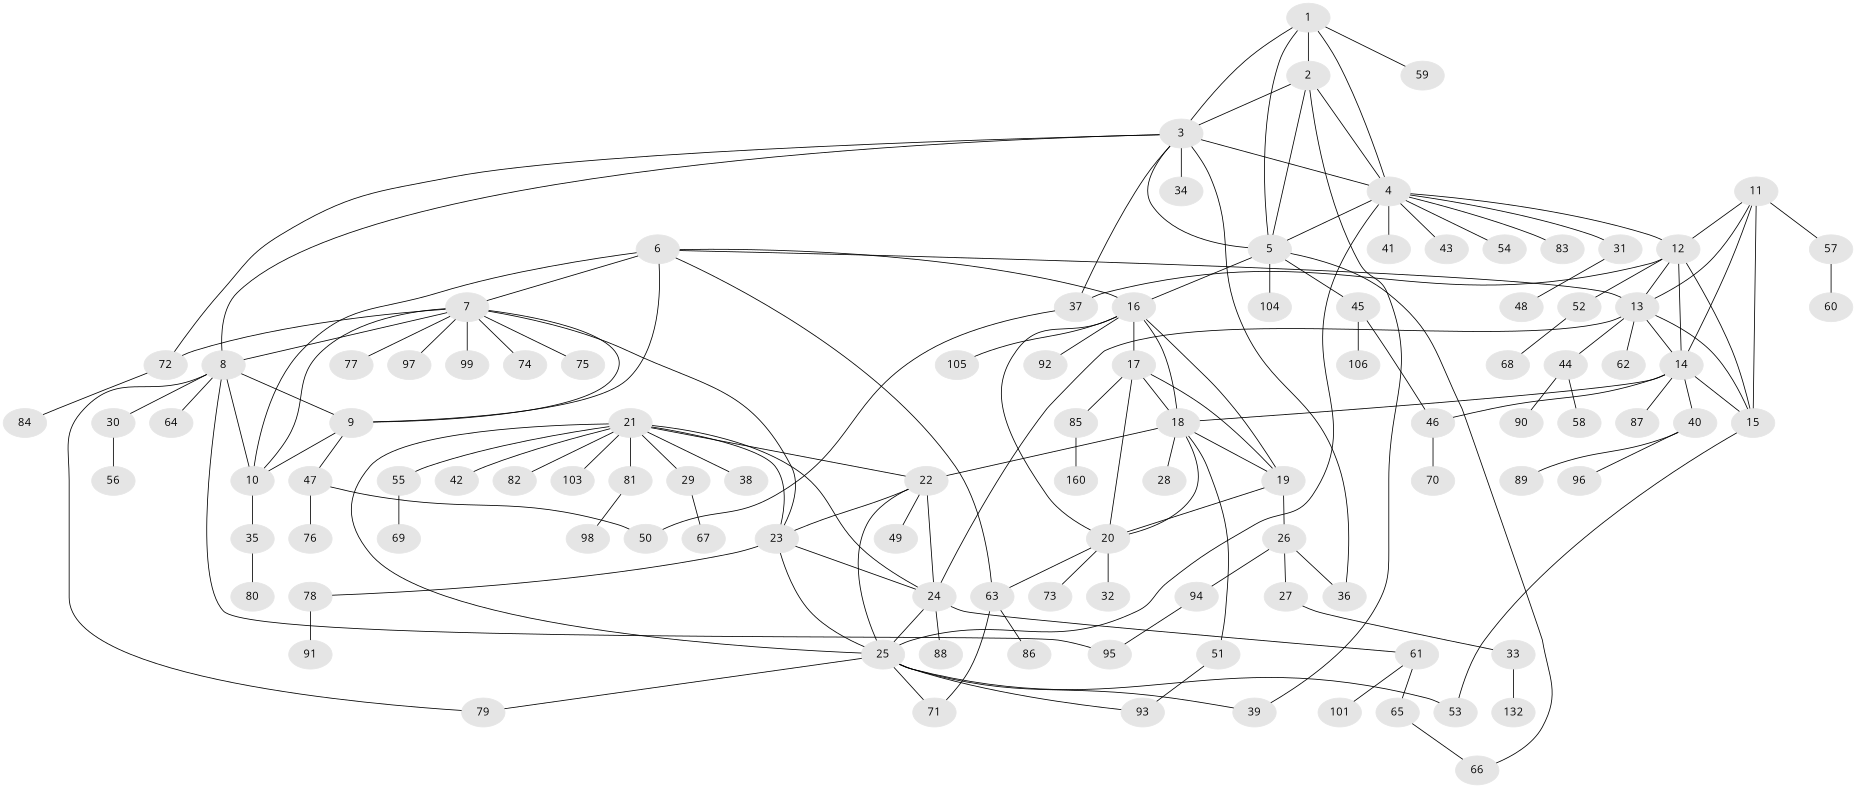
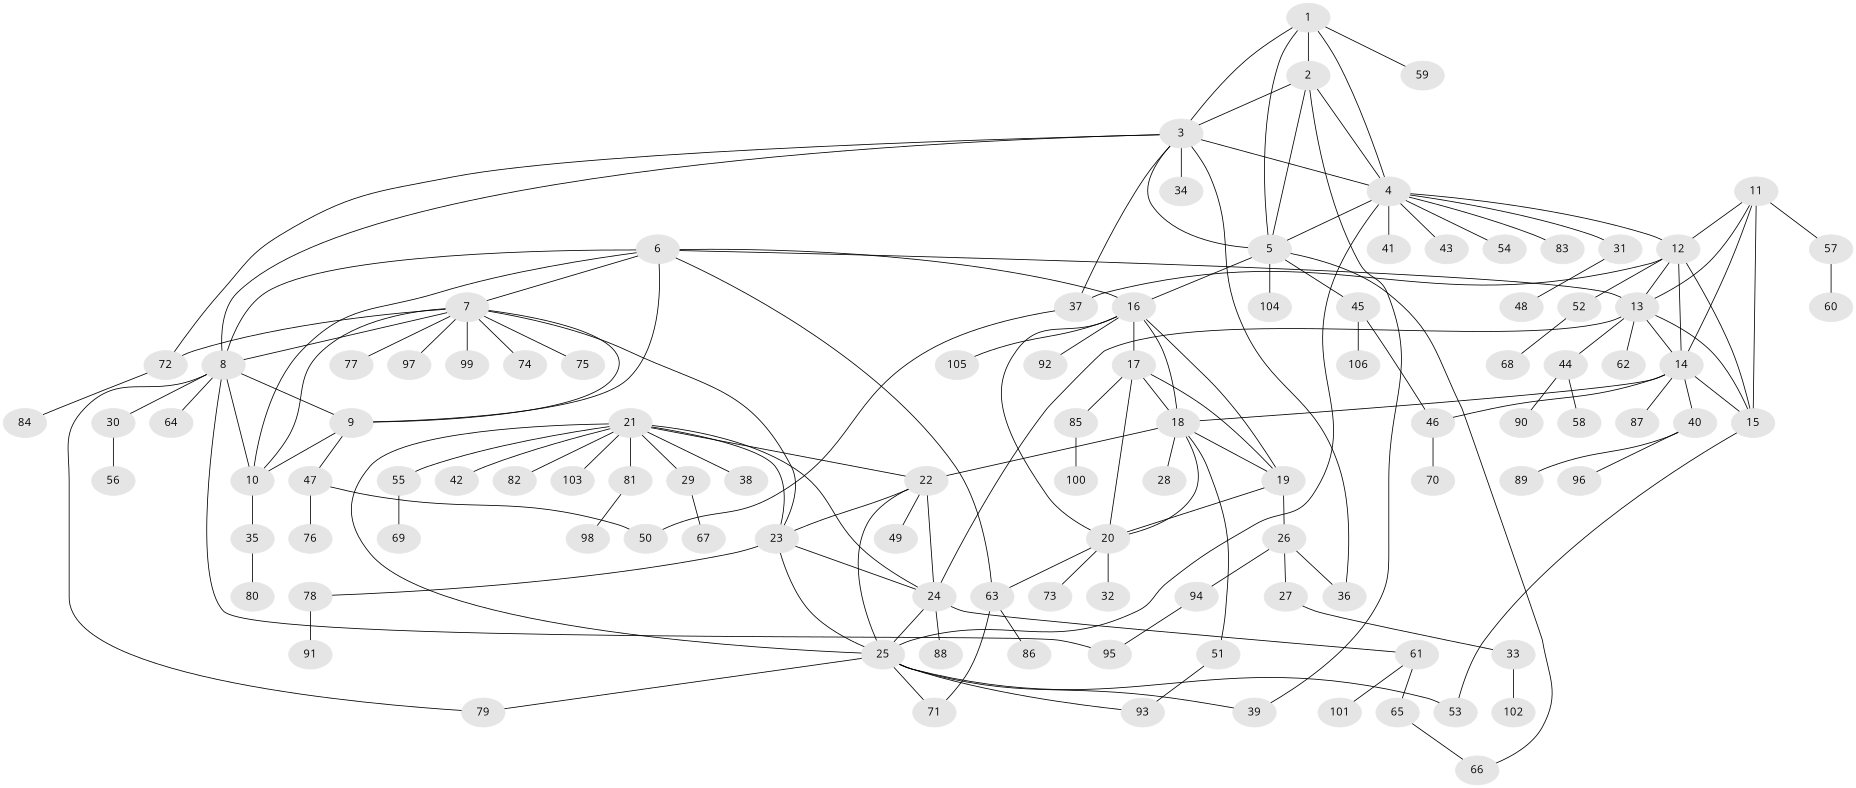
edge "6" -- "8": added
node "160": label "160" -> "100"
node "132": label "132" -> "102"
